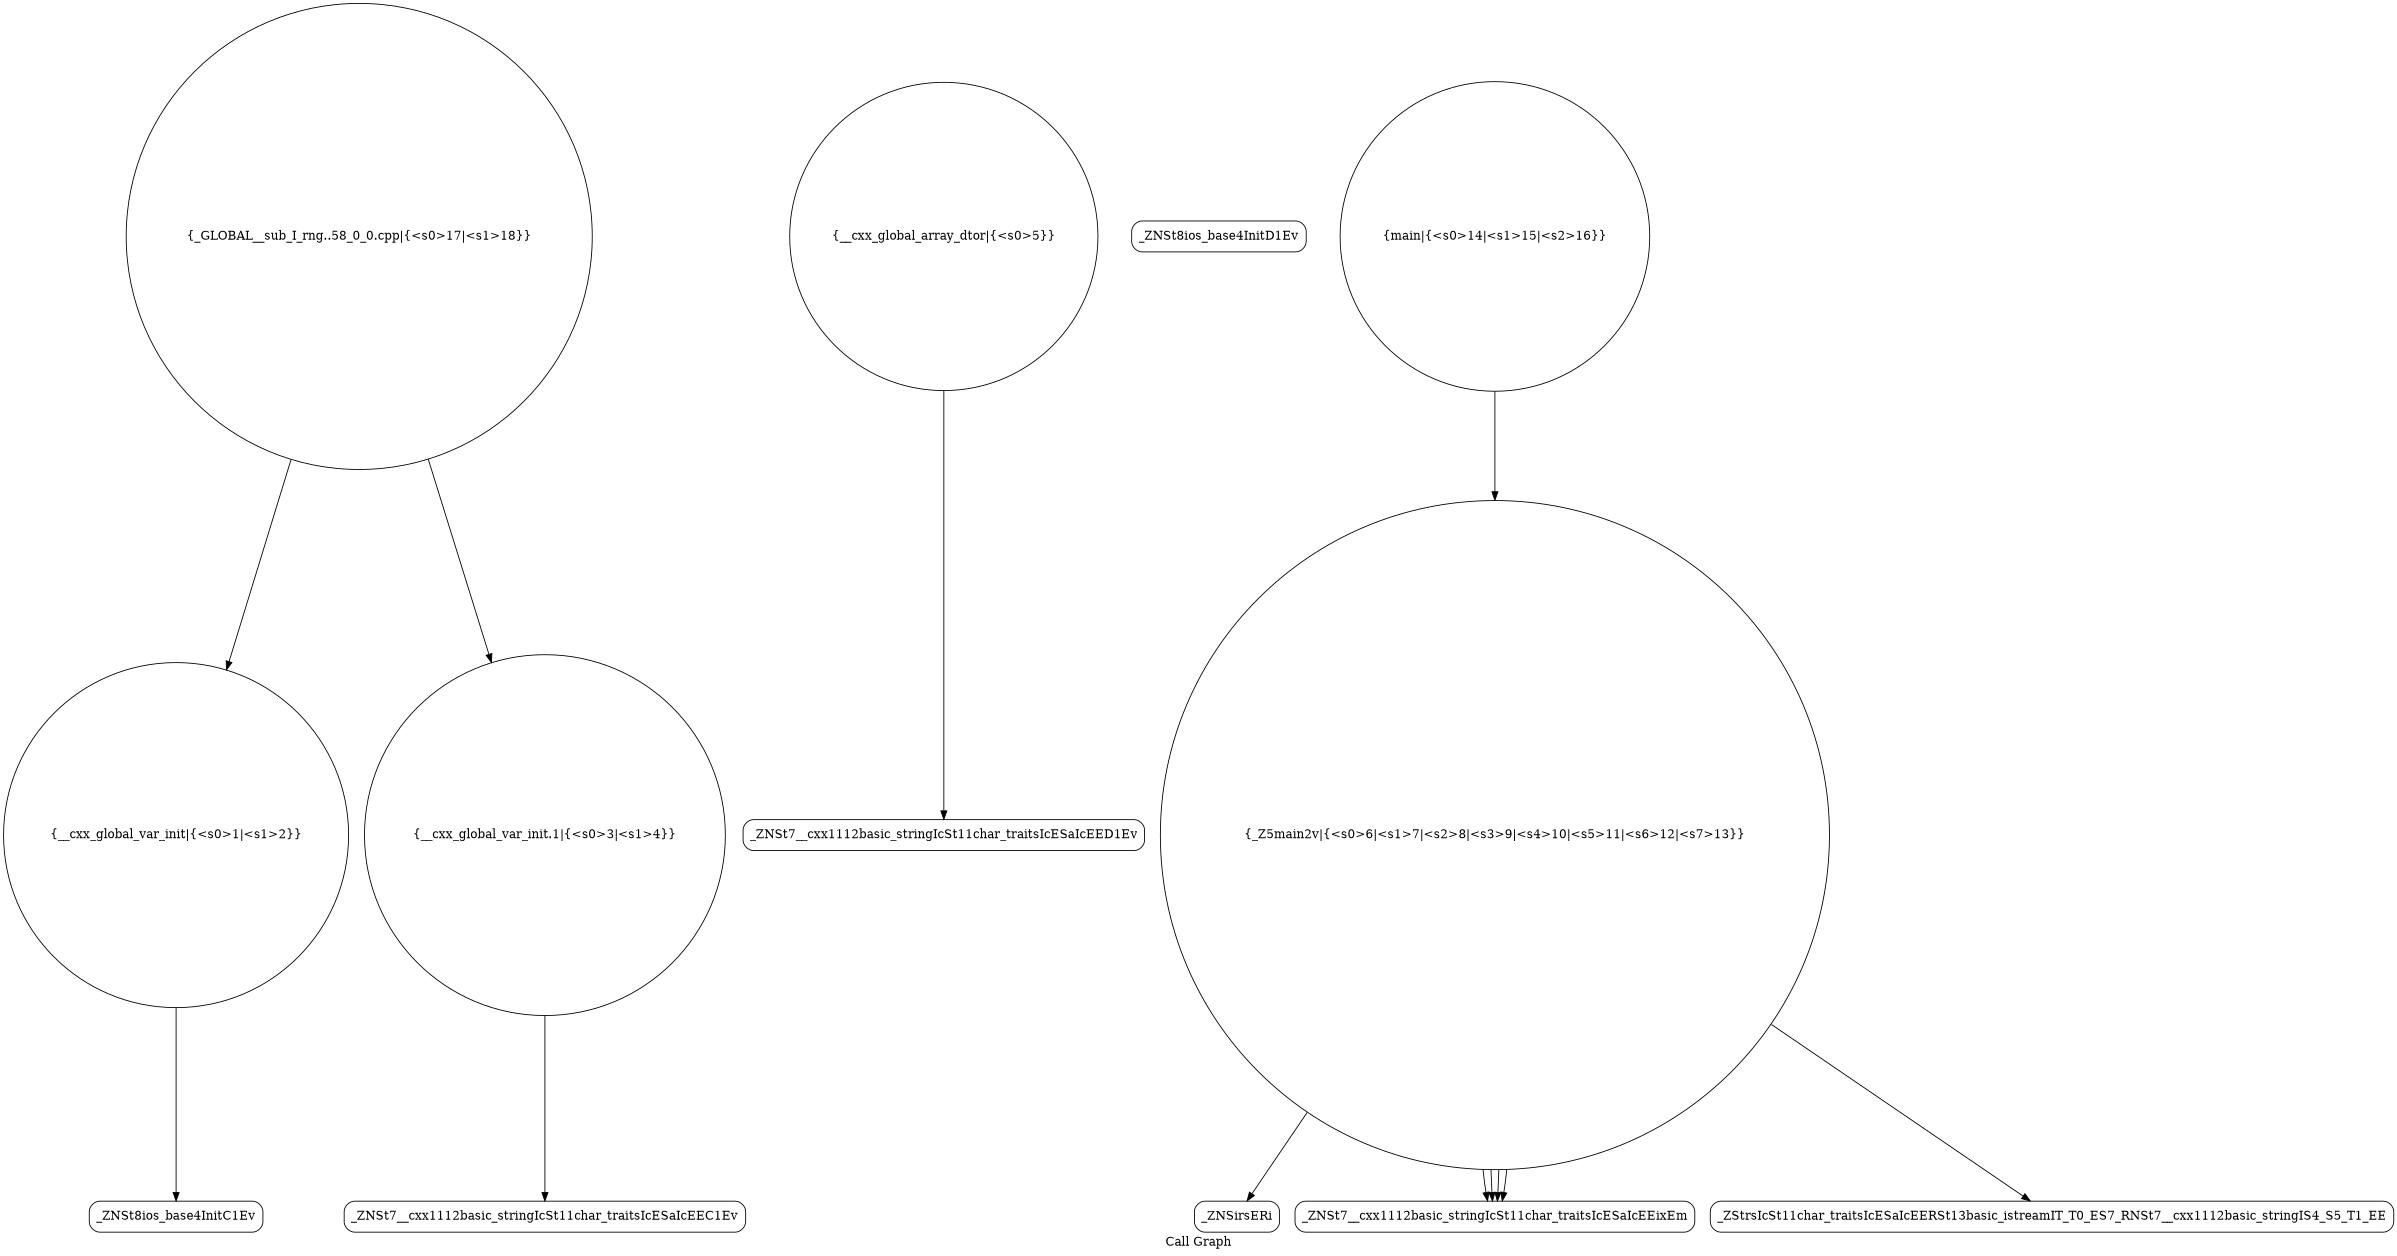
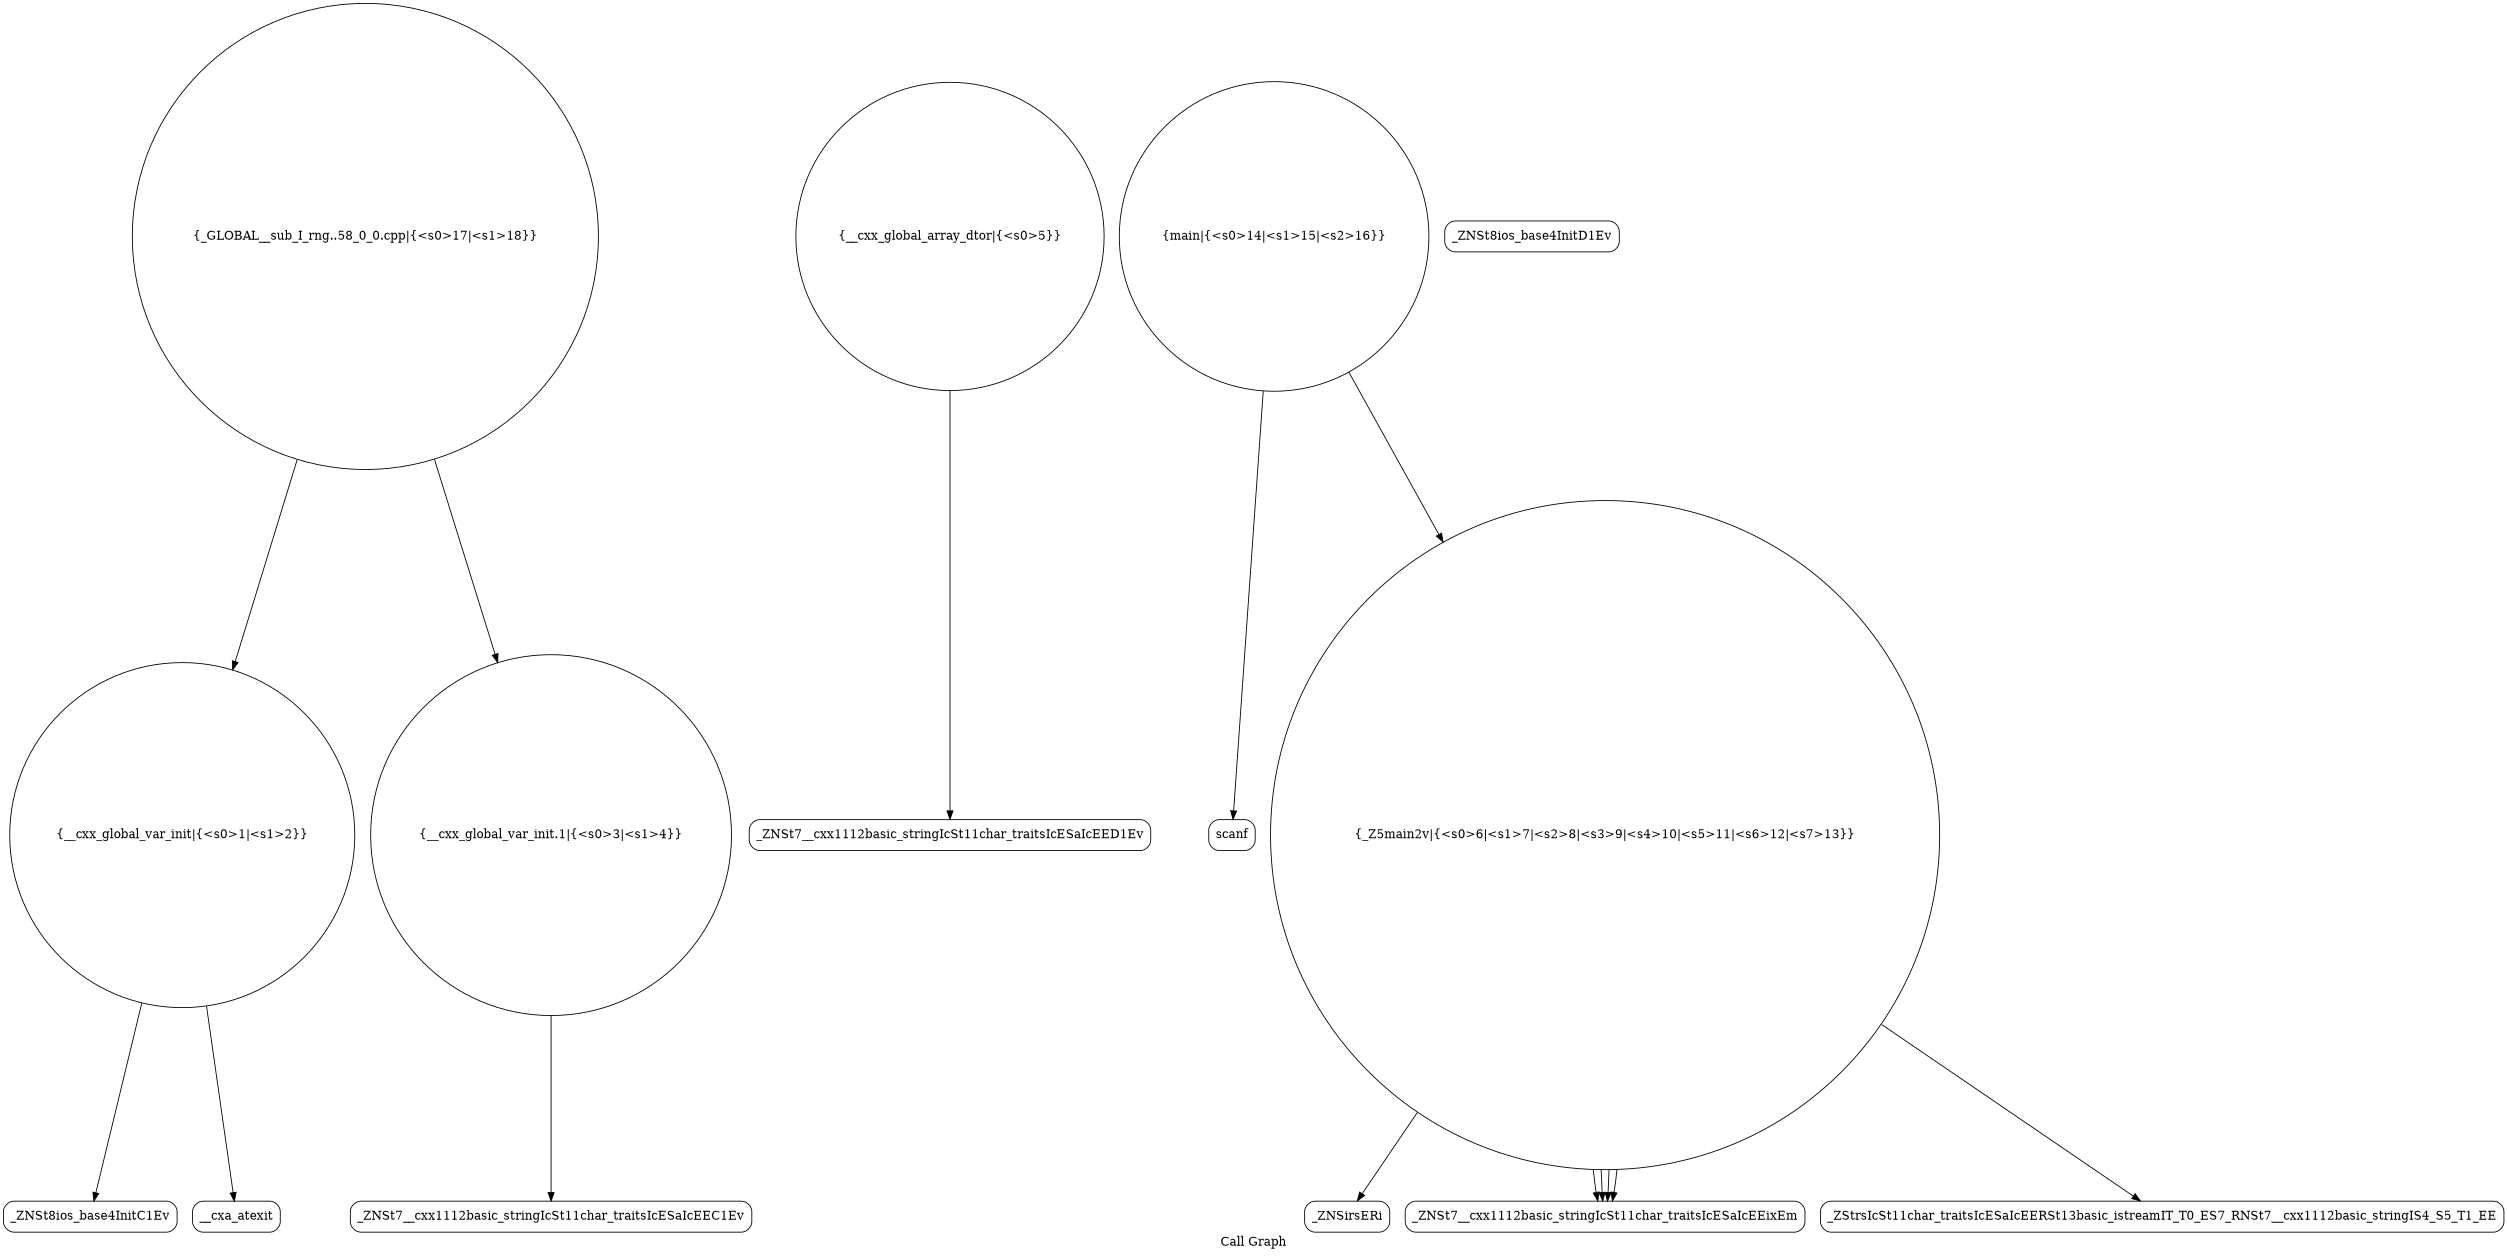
node "scanf": added
node "__cxa_atexit": added
